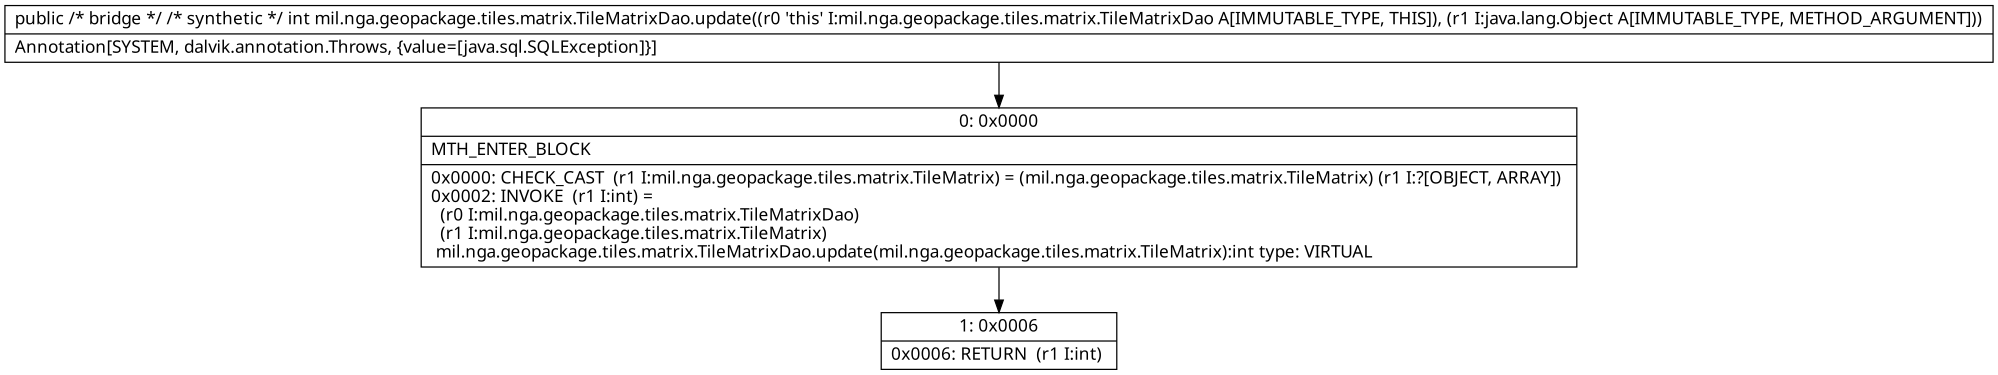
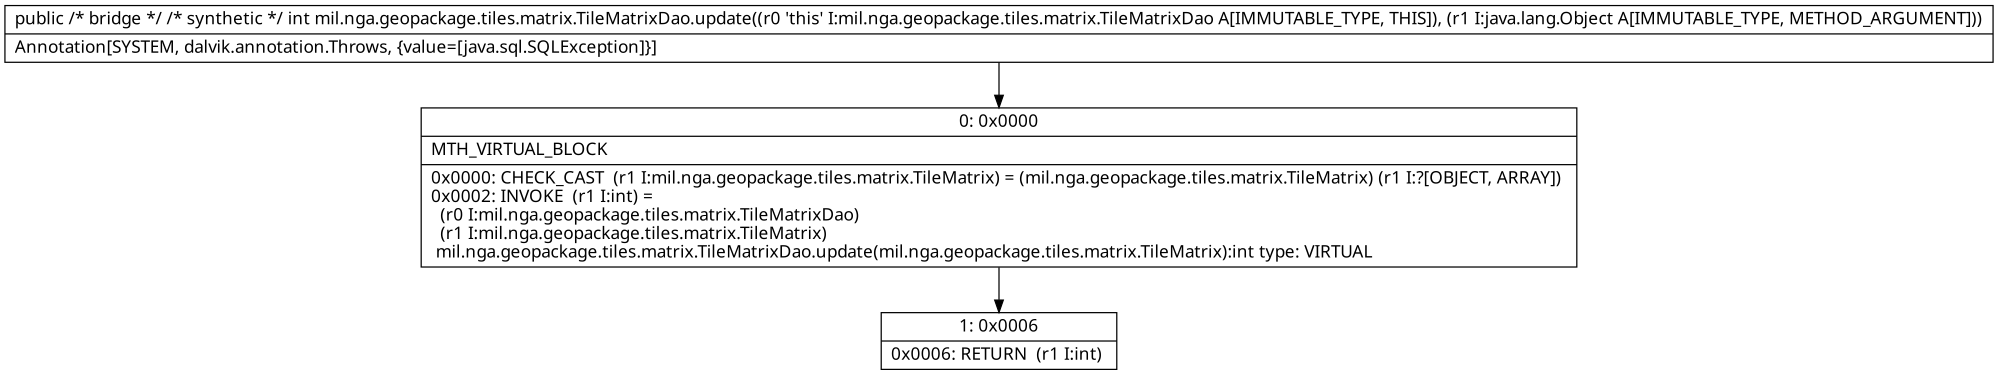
node "0: 0x0000": text "MTH_ENTER_BLOCK" -> "MTH_VIRTUAL_BLOCK"
